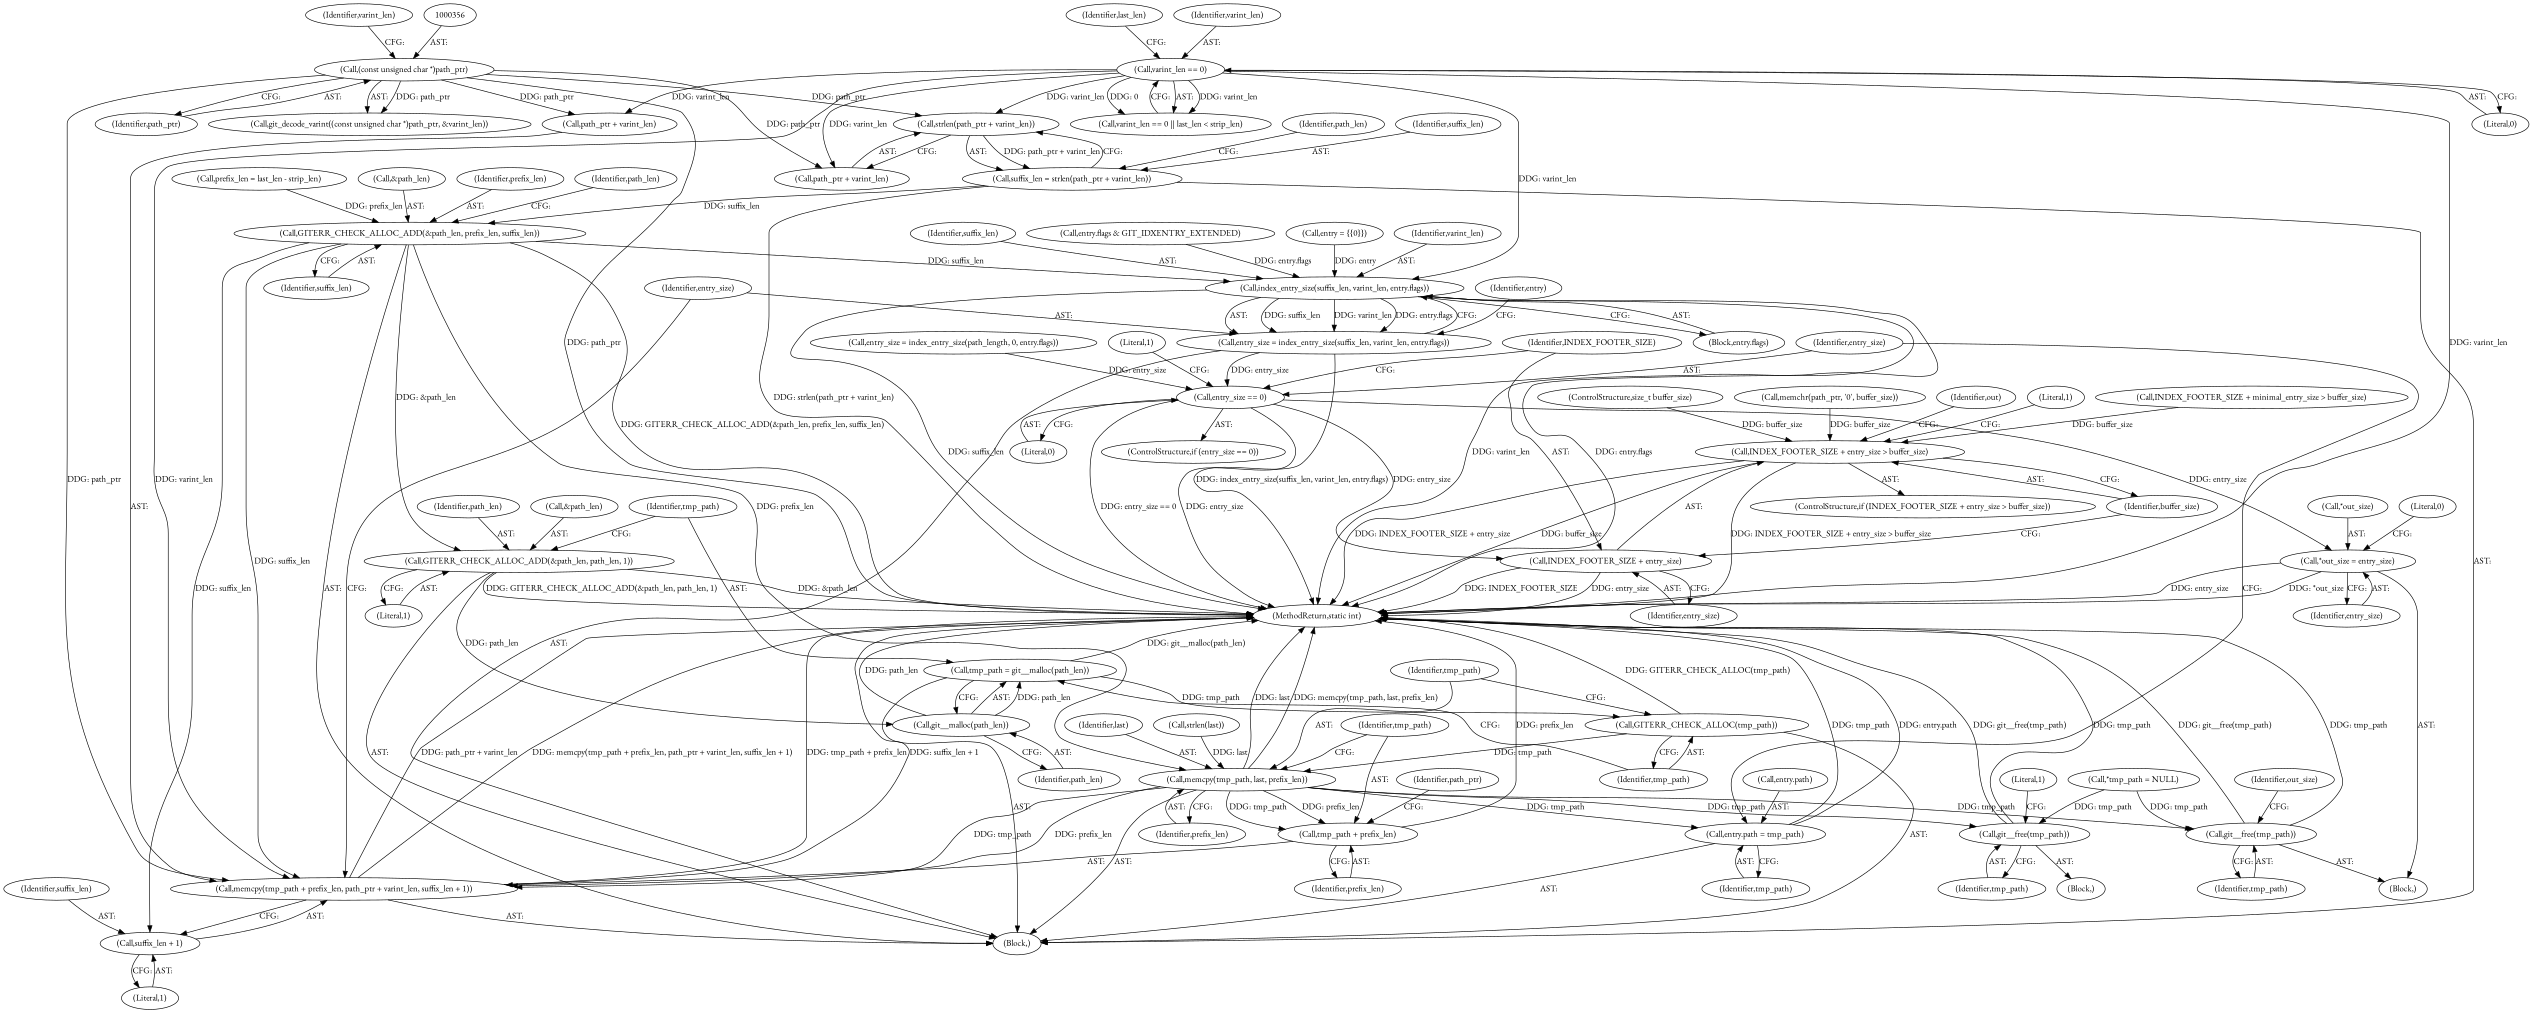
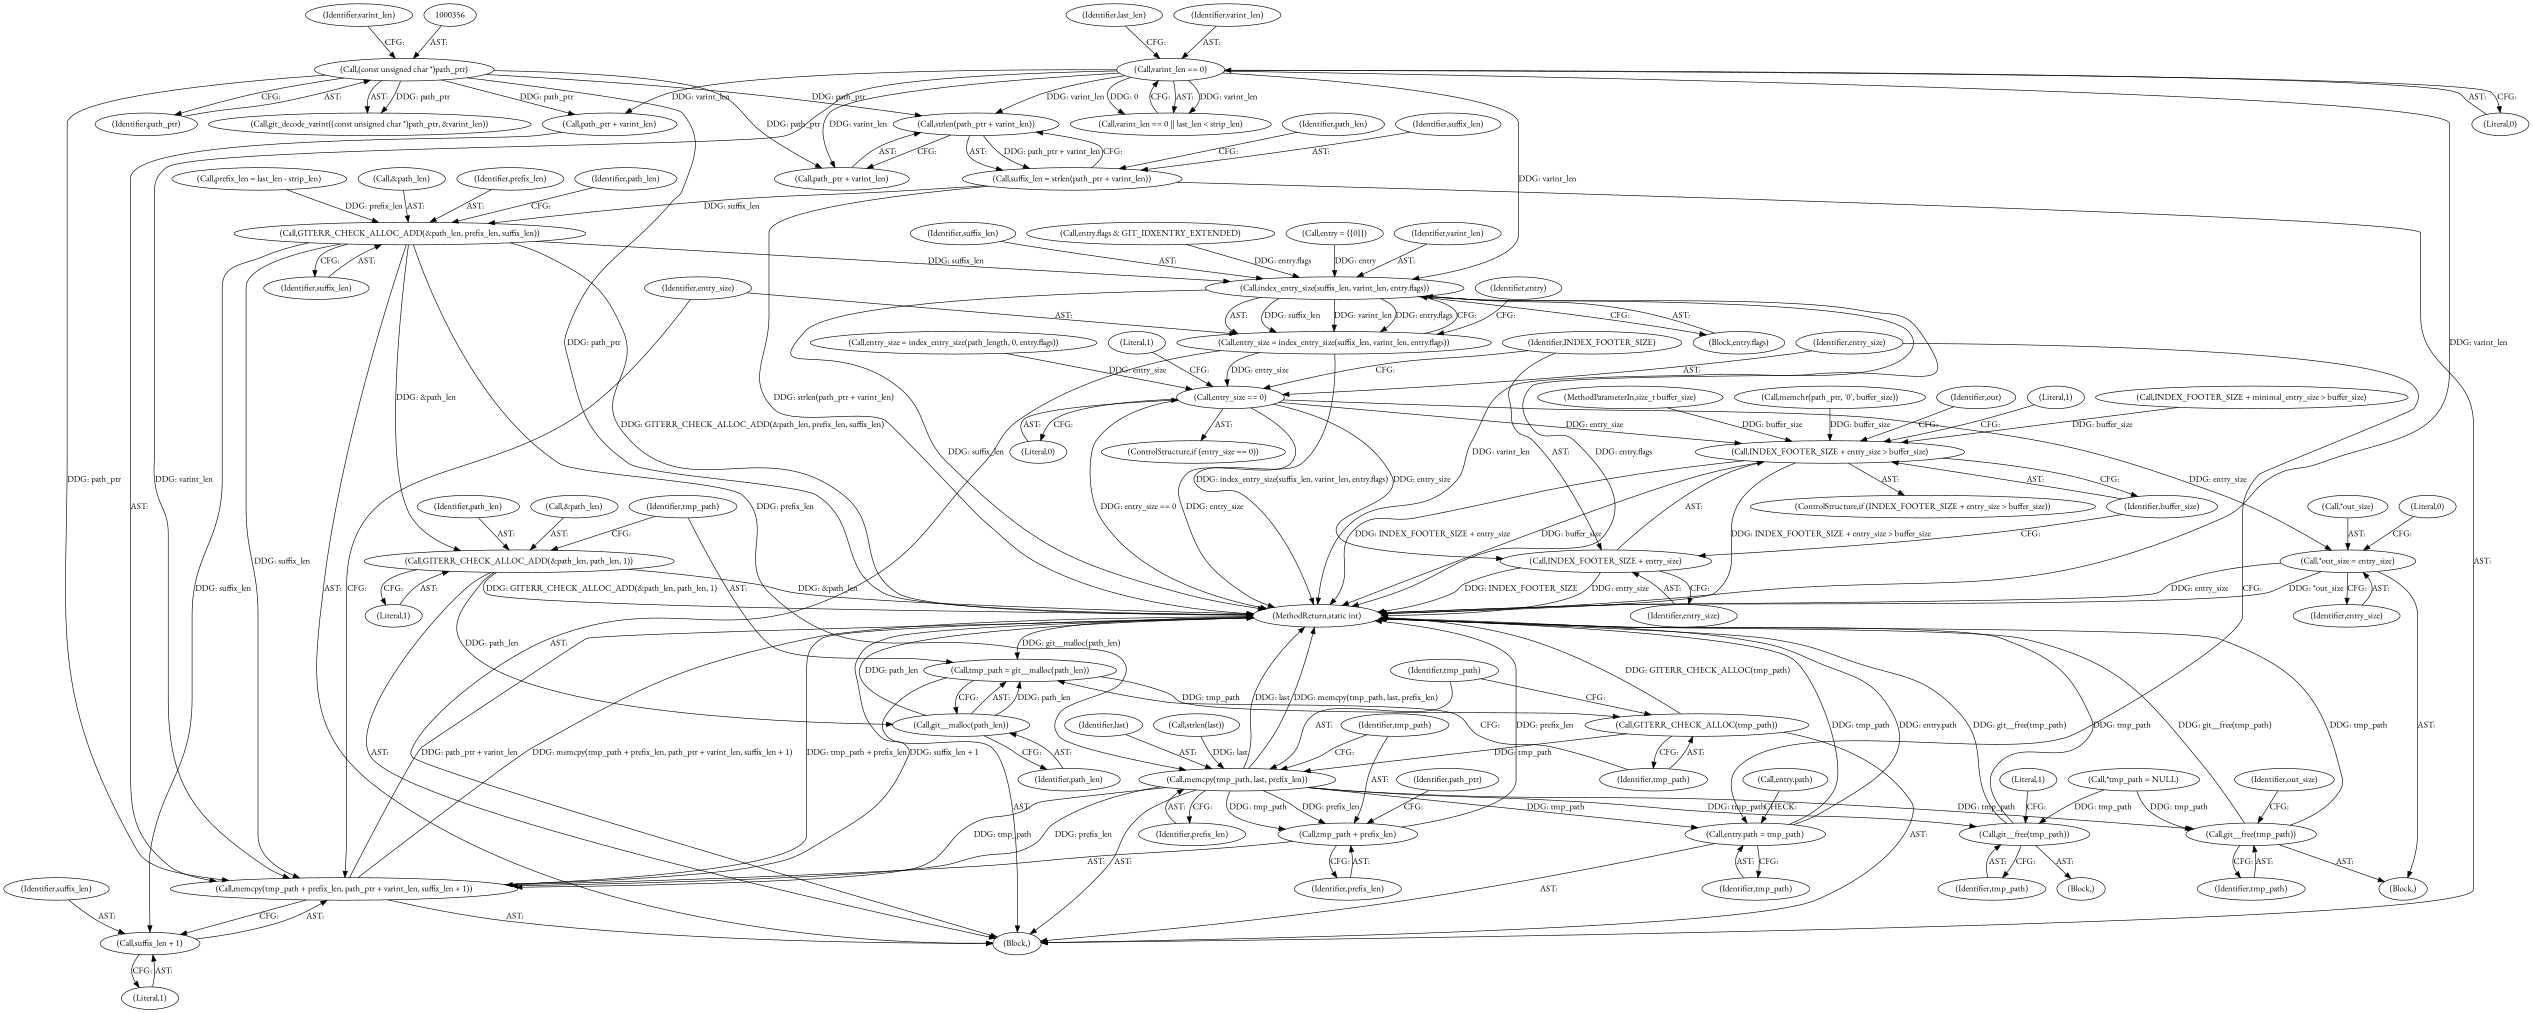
node "(ControlStructure,size_t buffer_size)": label "(ControlStructure,size_t buffer_size)" -> "(MethodParameterIn,size_t buffer_size)"
edge "(Call,entry_size == 0)" -> "(Call,INDEX_FOOTER_SIZE + entry_size > buffer_size)": added, label "DDG: entry_size"
edge "(Call,tmp_path = git__malloc(path_len))" -> "(MethodReturn,static int)": reversed
edge "(Call,entry.path)" -> "(Call,entry.path = tmp_path)": label "AST: " -> "CHECK: "
